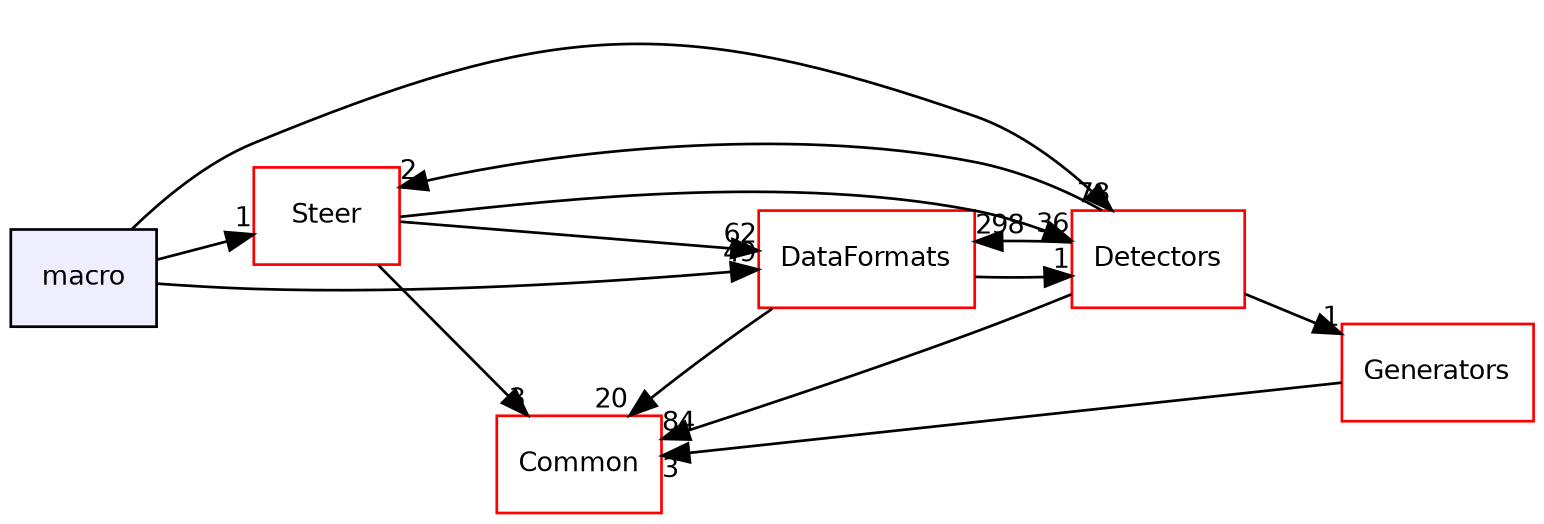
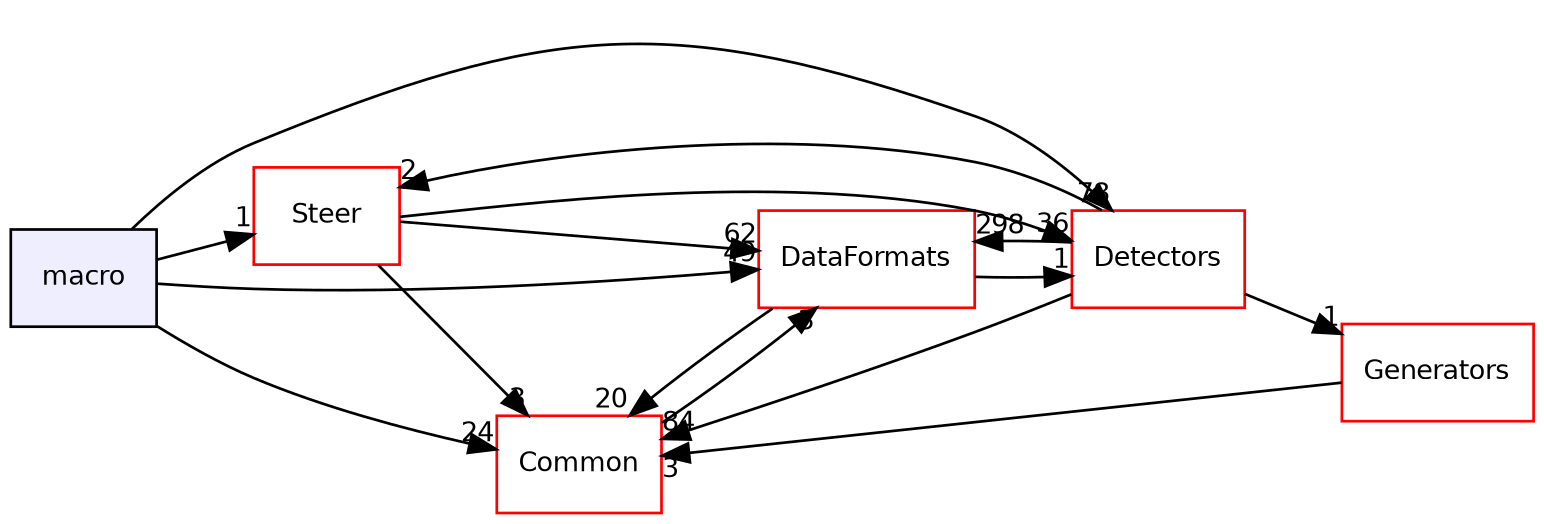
edge "Common" -> "DataFormats": added
edge "macro" -> "Common": added
